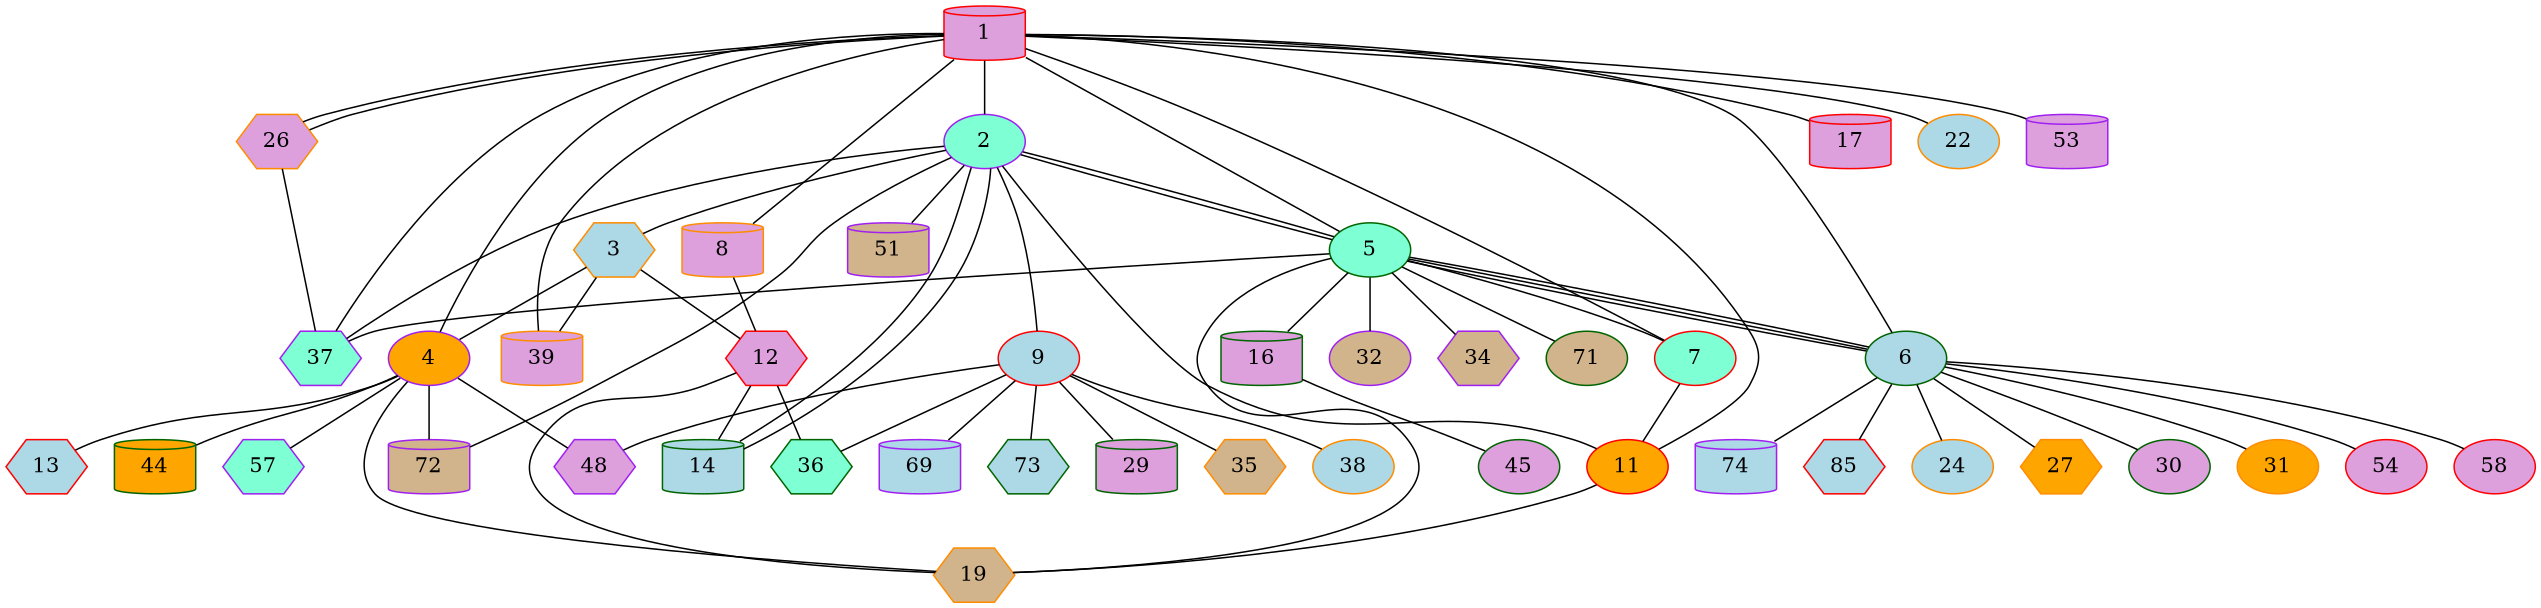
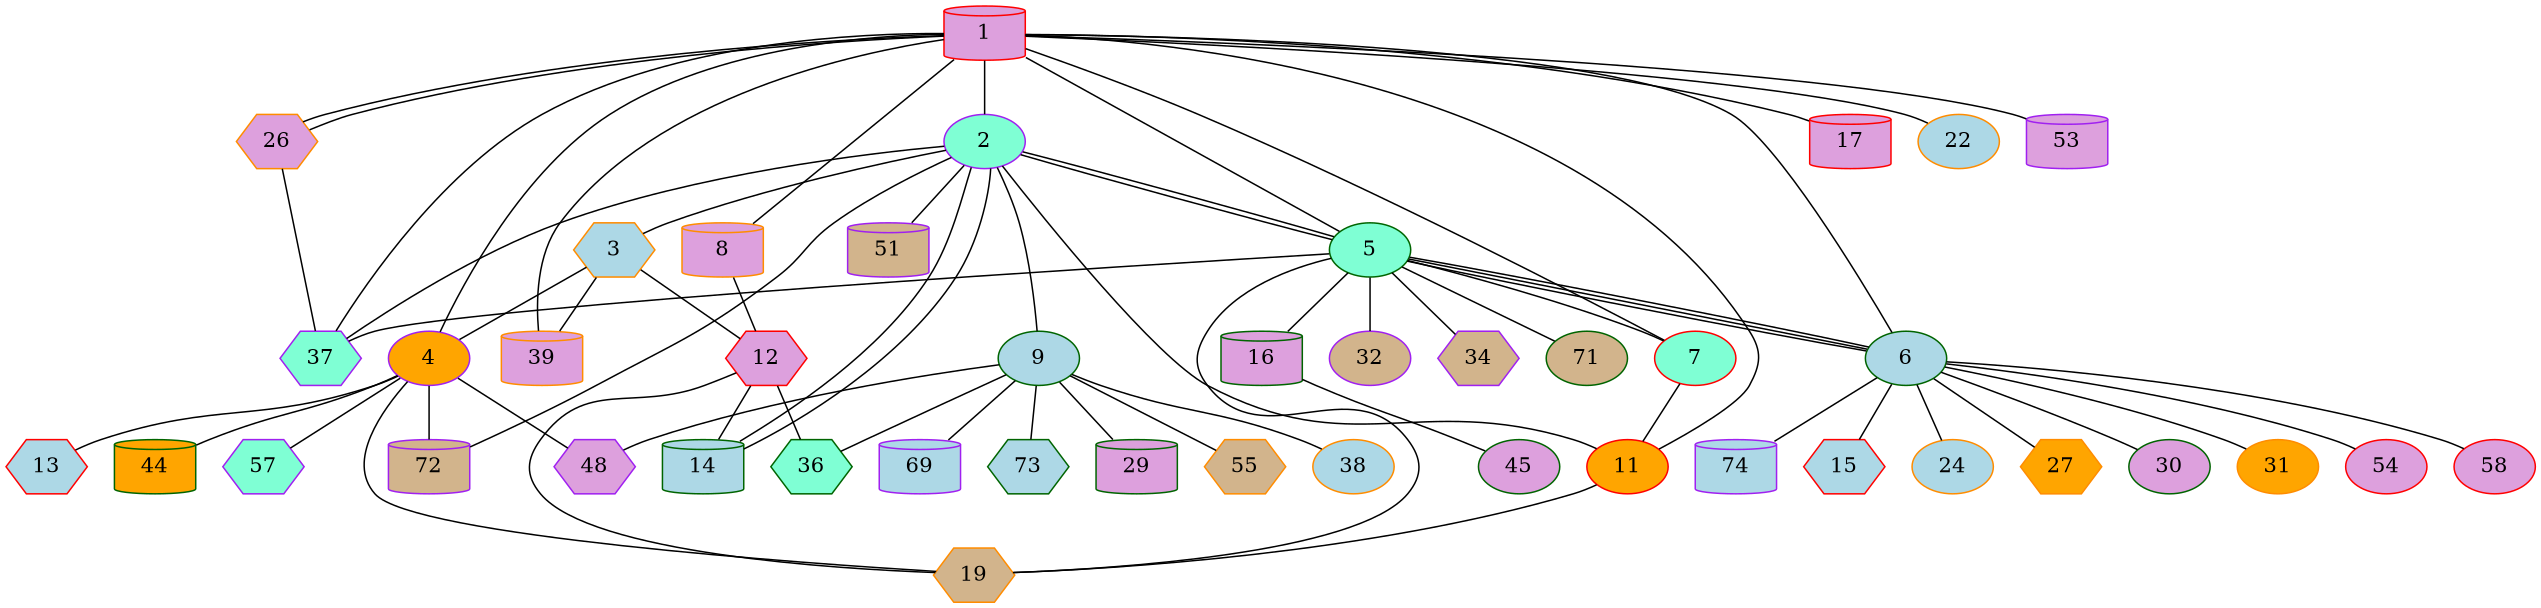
node "9": color red -> darkgreen
node "35": label "35" -> "55"
node "85": label "85" -> "15"
